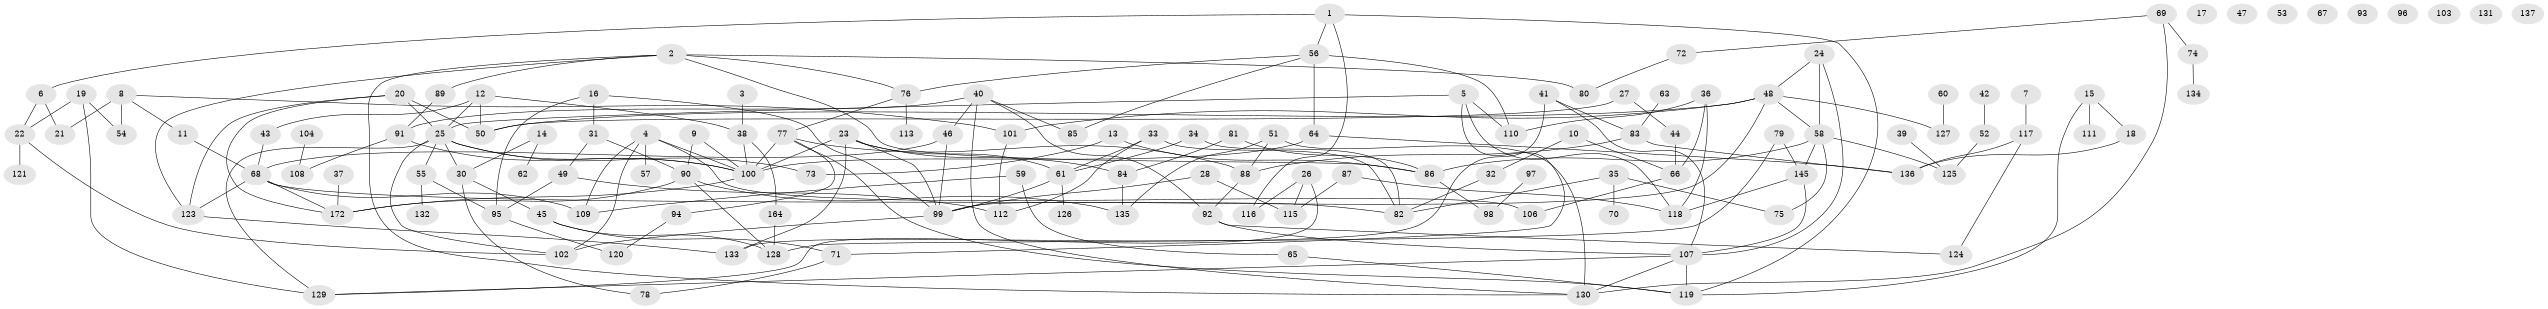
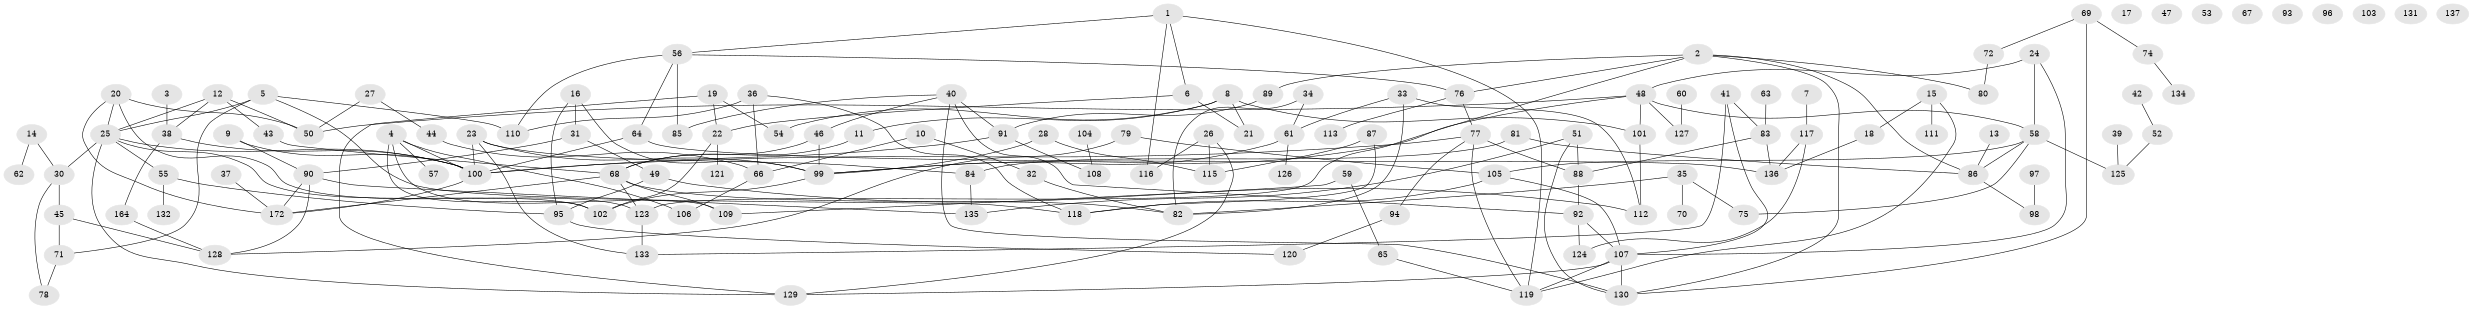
edge "23" -- "61": removed
node "73": removed
node "145": label "145" -> "105"
